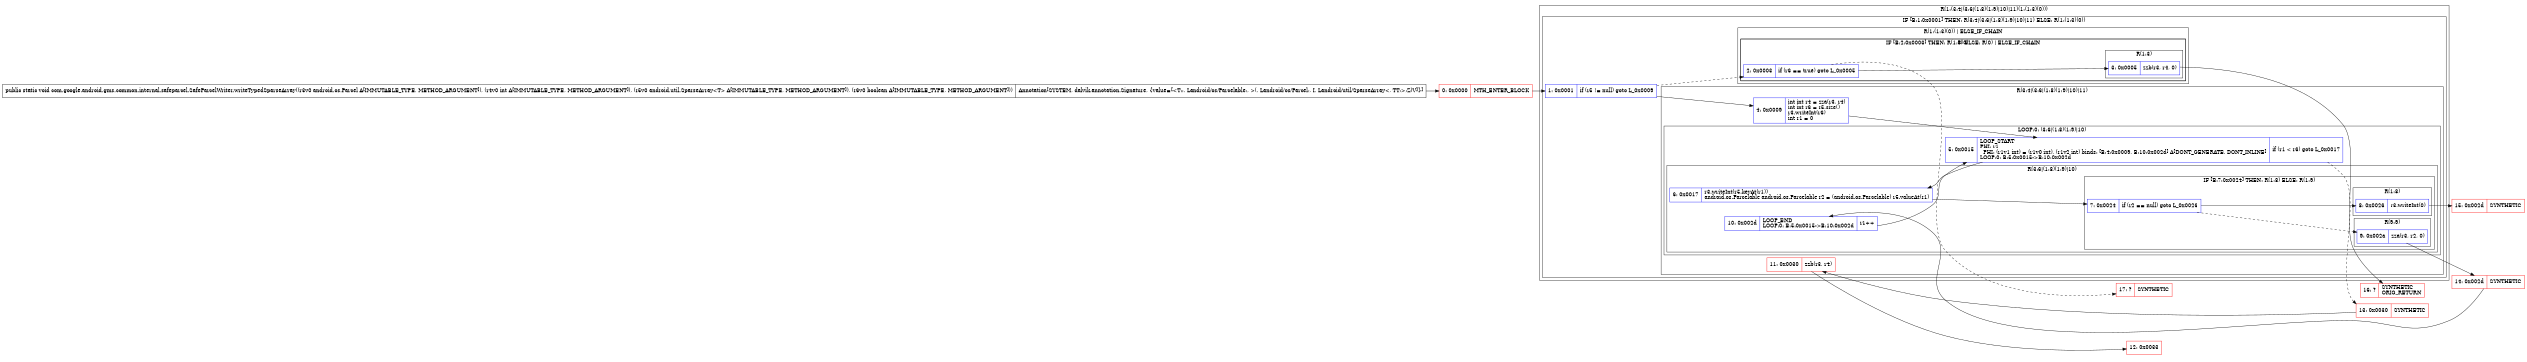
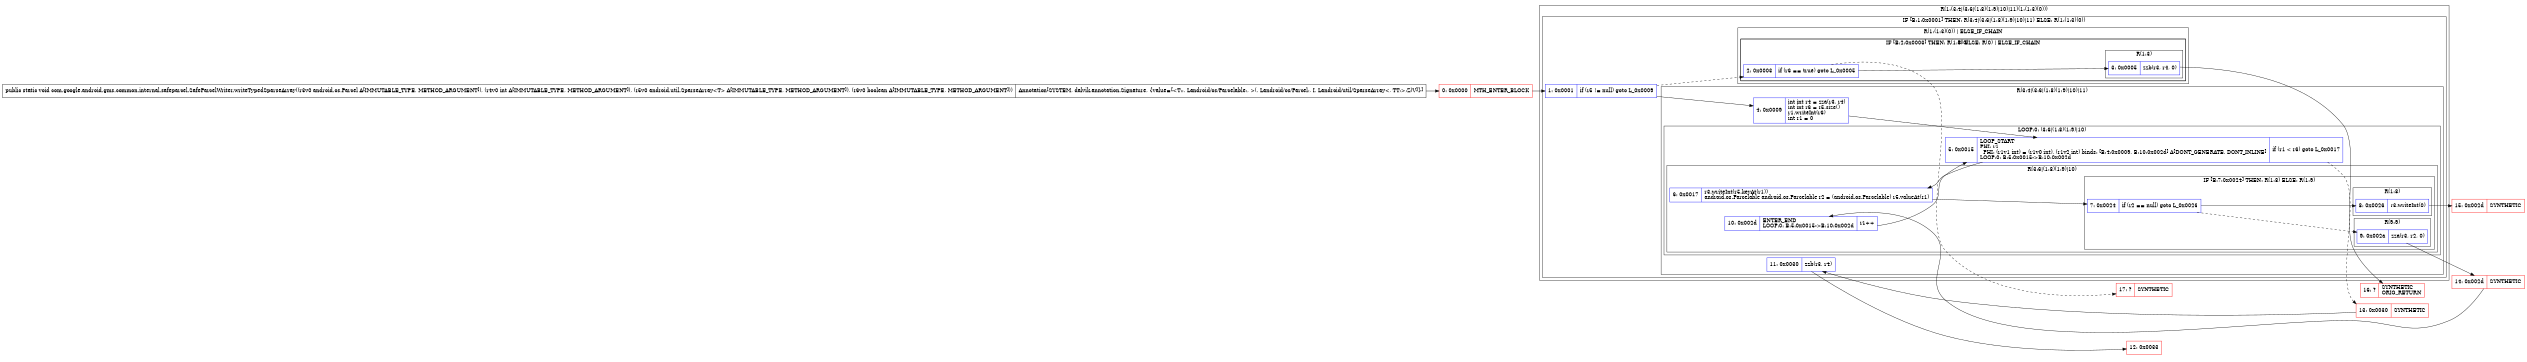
node "4: 0x0009": text "r3.writeInt(r6)" -> "r1.writeInt(r6)"
node "10: 0x002d": text "LOOP_END" -> "ENTER_END"
node "11: 0x0030": color red -> blue
